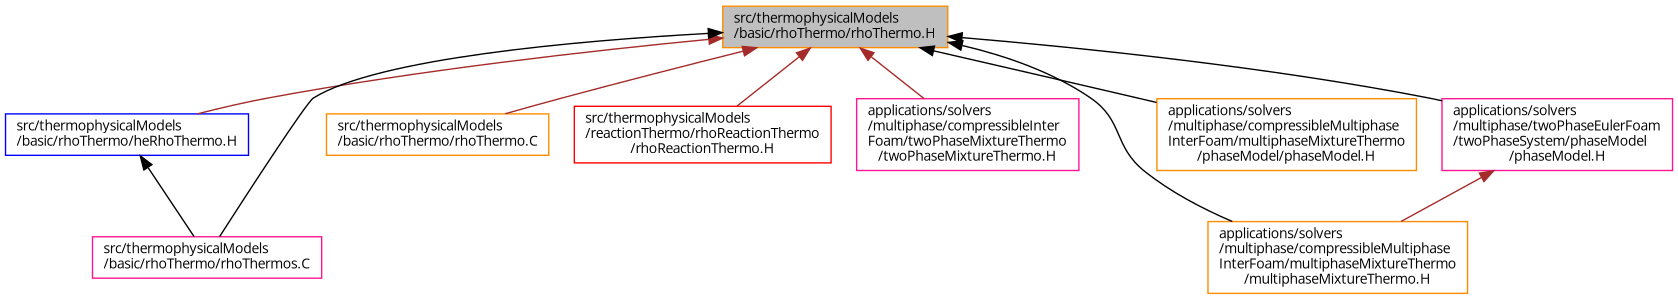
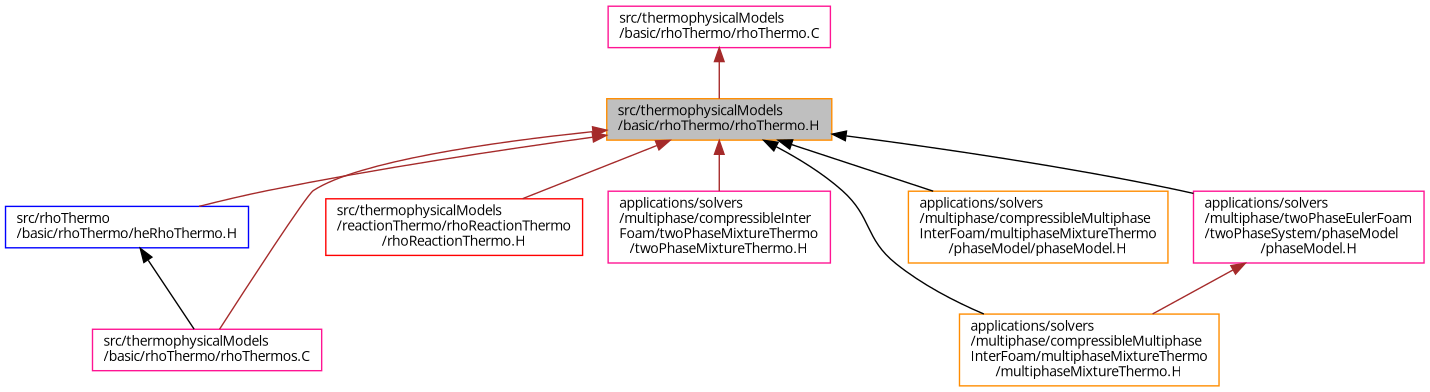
edge "src/thermophysicalModels /basic/rhoThermo/rhoThermos.C" -> "src/thermophysicalModels /basic/rhoThermo/rhoThermo.H": color black -> brown
edge "src/thermophysicalModels /basic/rhoThermo/rhoThermo.C" -> "src/thermophysicalModels /basic/rhoThermo/rhoThermo.H": reversed
node "src/thermophysicalModels /basic/rhoThermo/heRhoThermo.H": label "src/thermophysicalModels /basic/rhoThermo/heRhoThermo.H" -> "src/rhoThermo /basic/rhoThermo/heRhoThermo.H"
node "src/thermophysicalModels /basic/rhoThermo/rhoThermo.C": color darkorange -> deeppink
